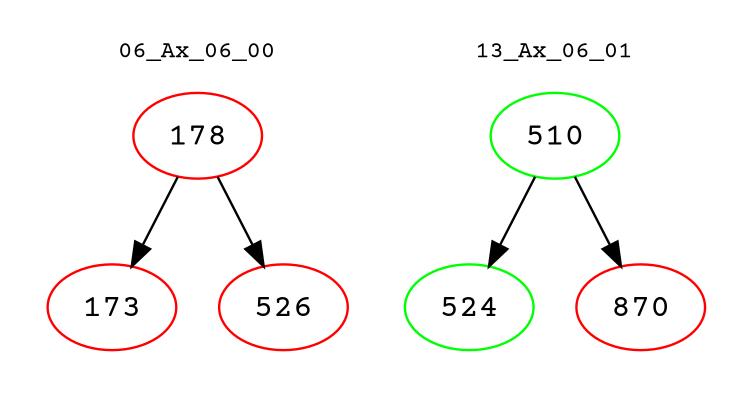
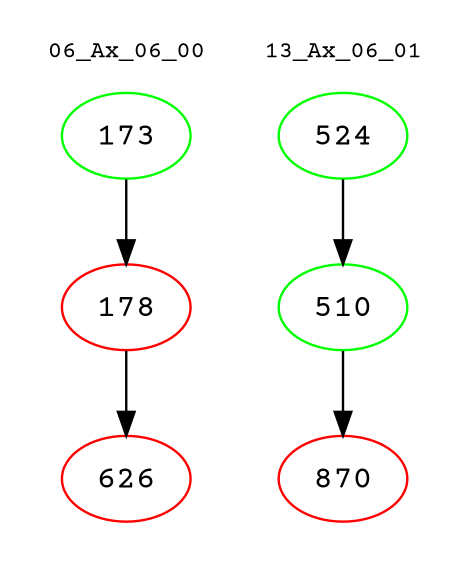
edge "178" -> "173": reversed
edge "510" -> "524": reversed
node "173": color red -> green
node "526": label "526" -> "626"
